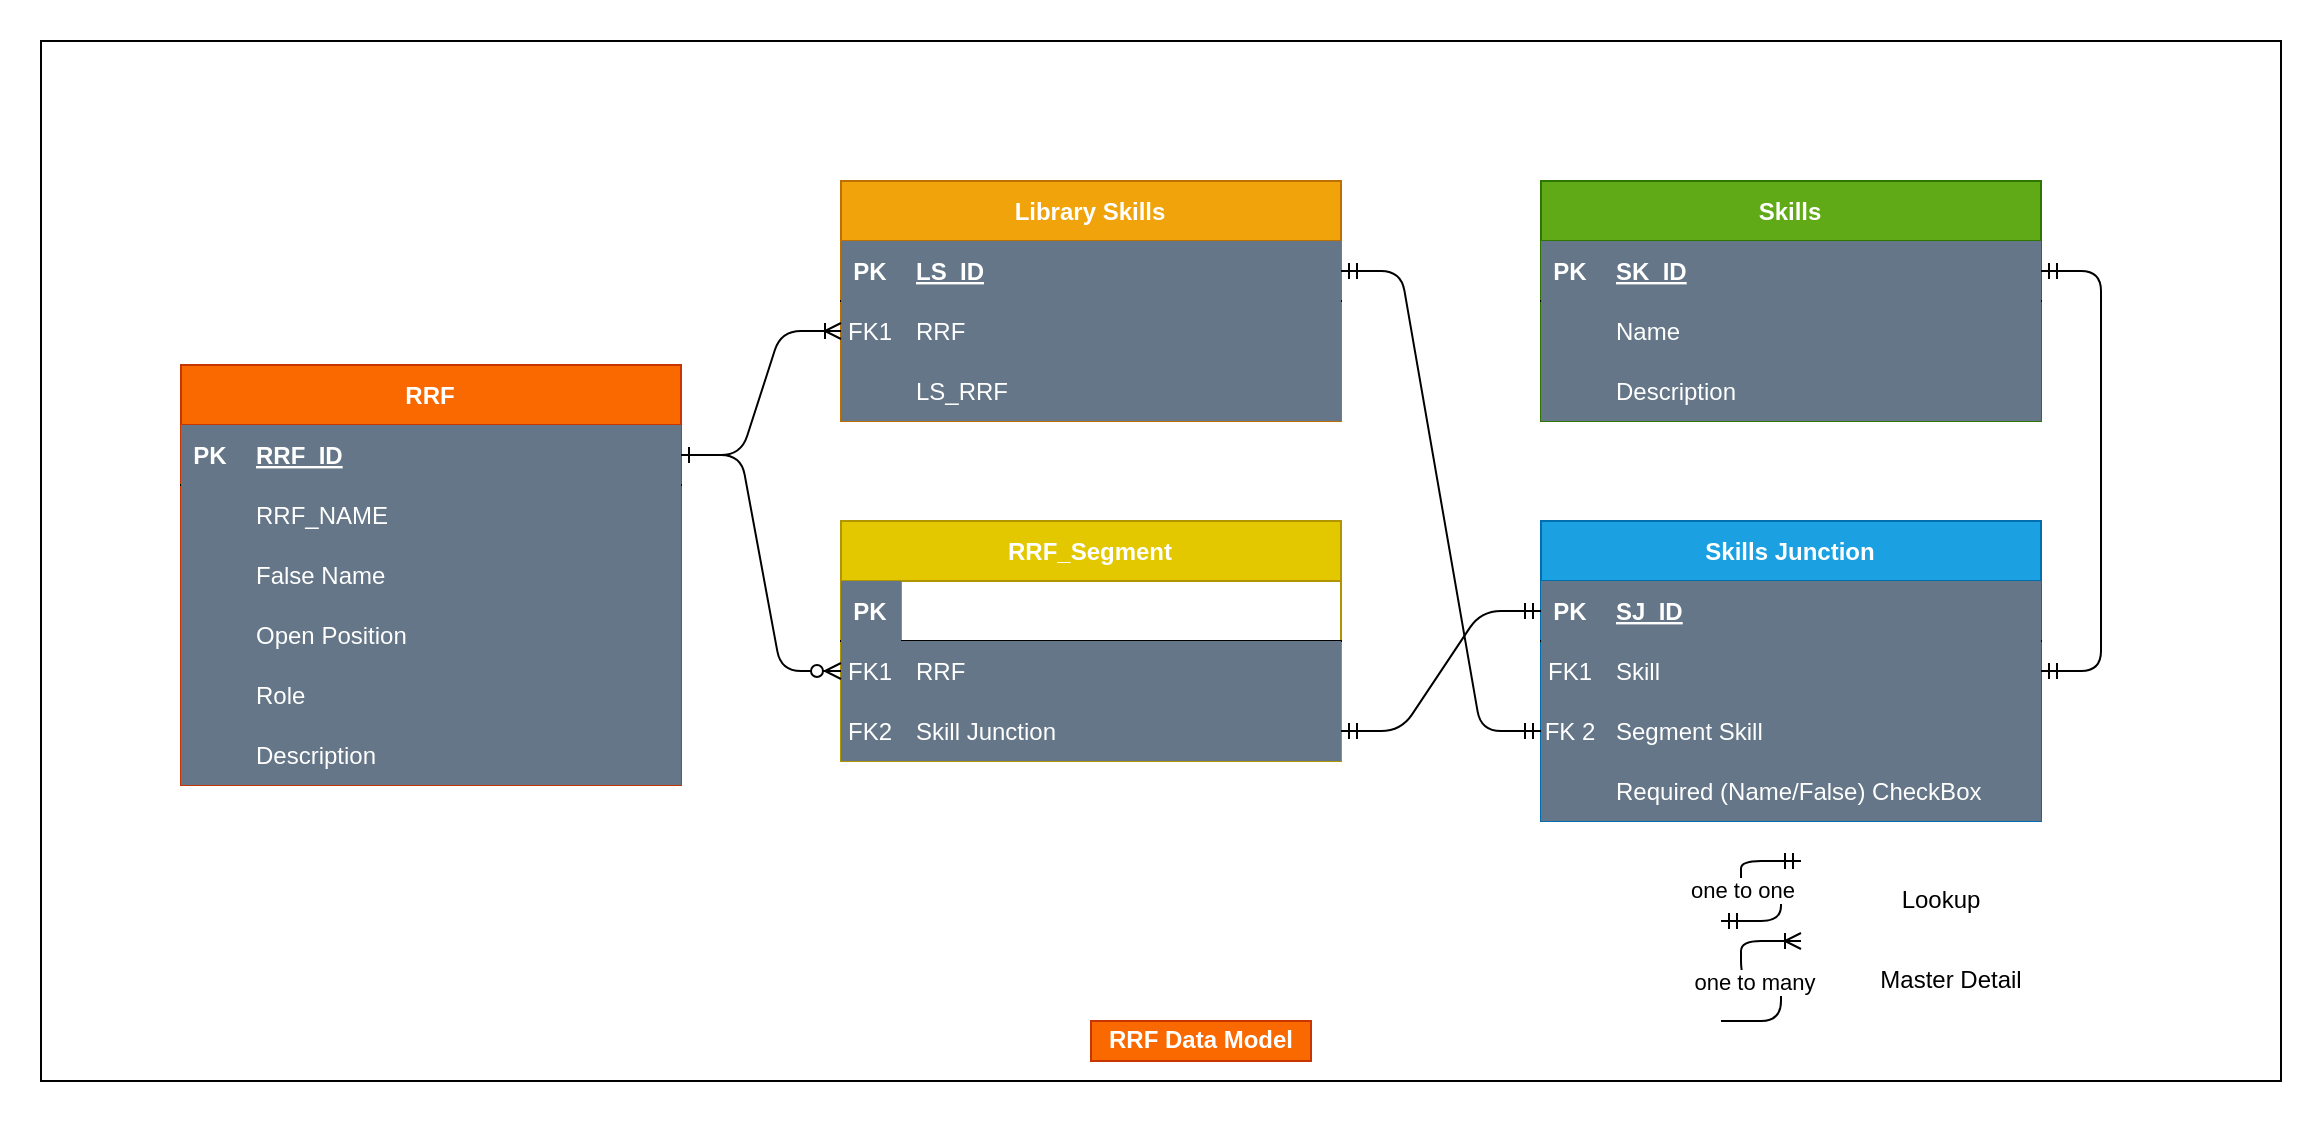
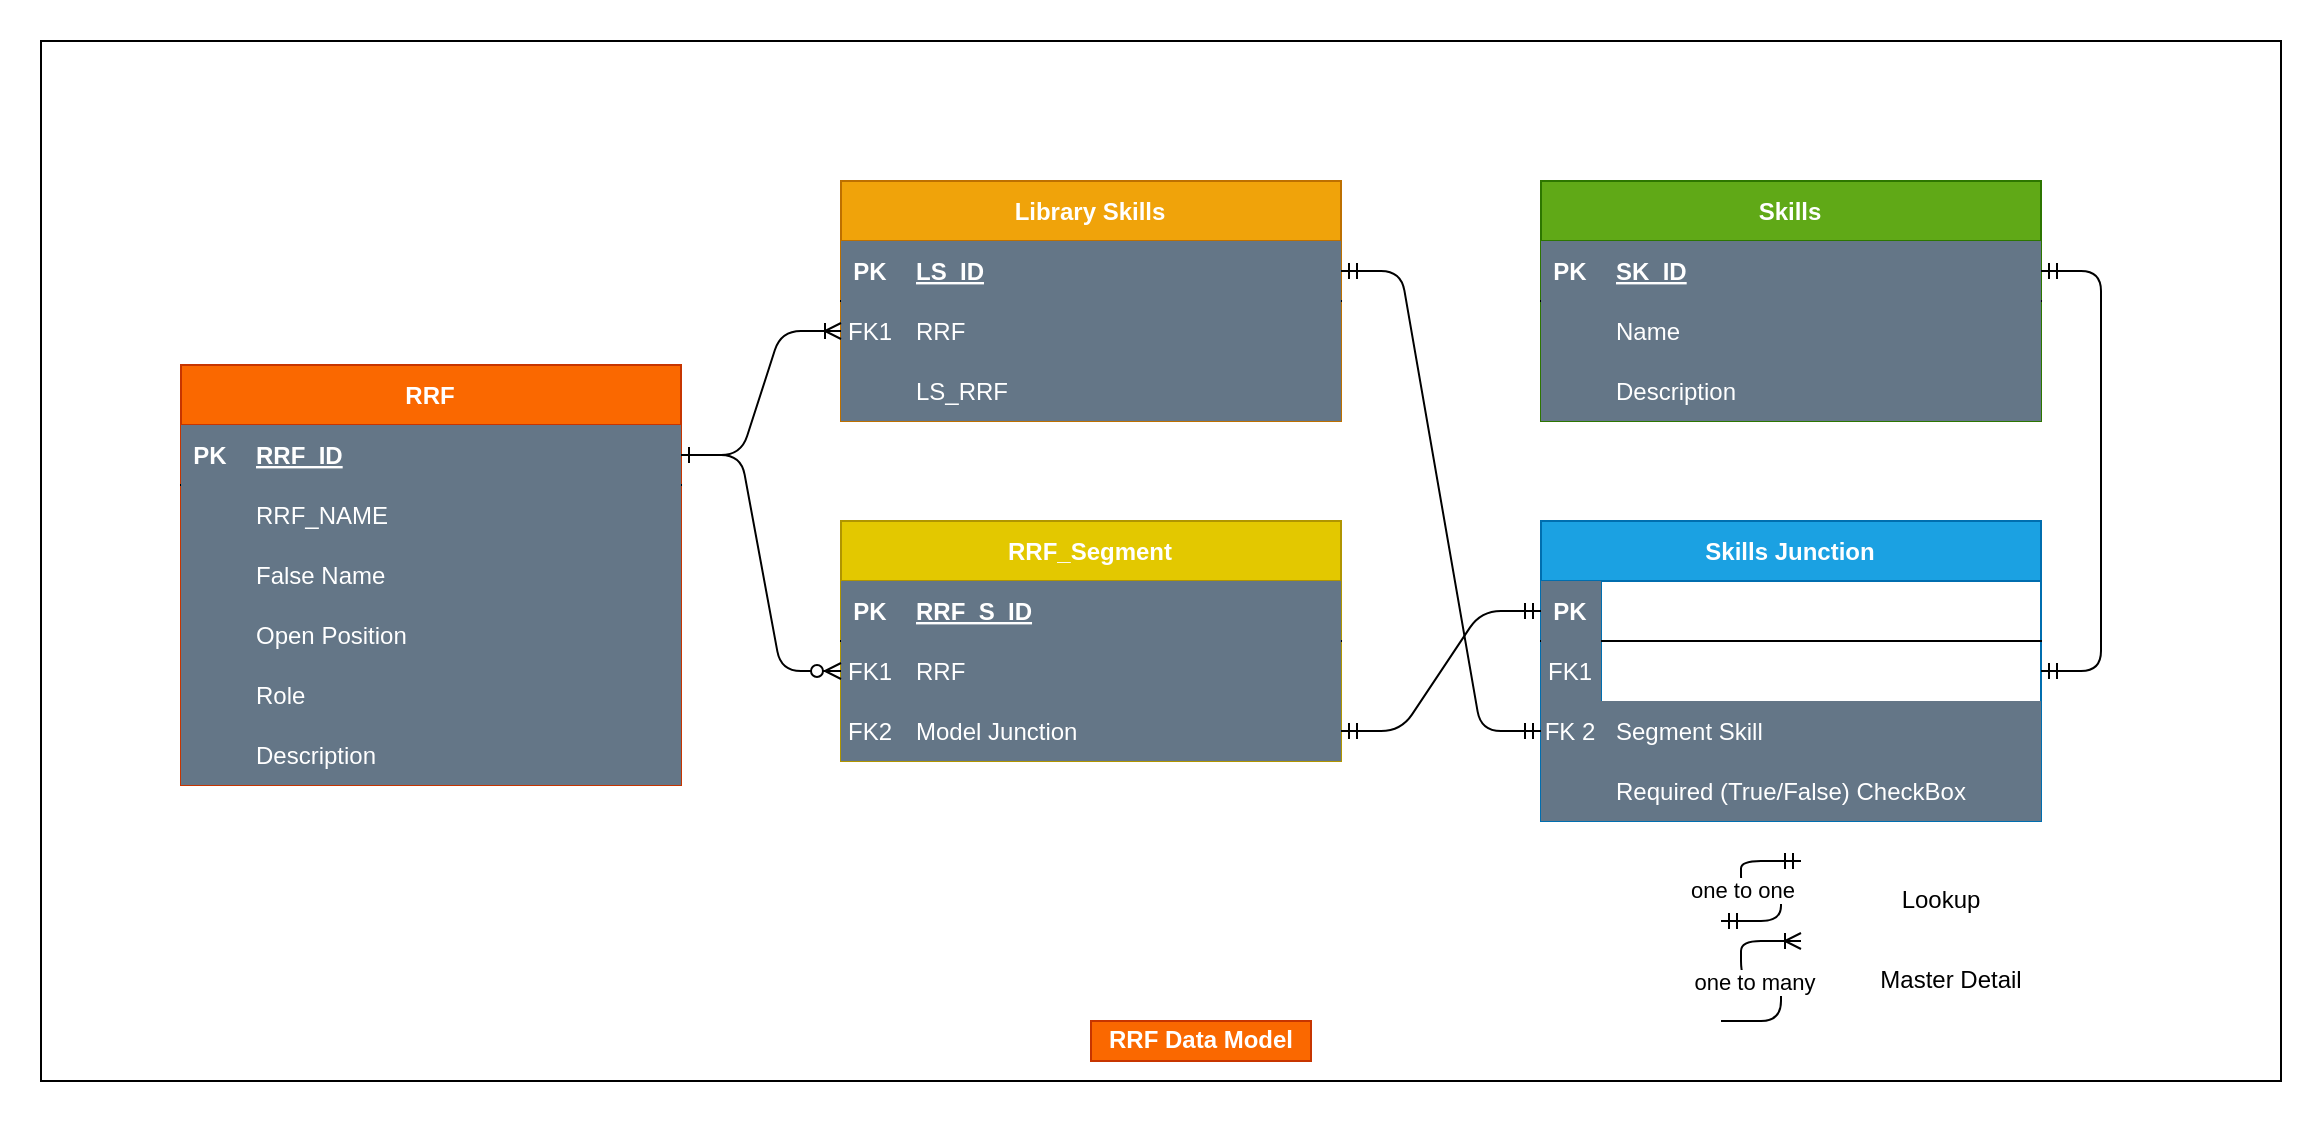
node "RRF_S_ID": added
node "SJ_ID": removed
node "Skill": removed
node "Skill Junction": label "Skill Junction" -> "Model Junction"
node "Required (Name/False) CheckBox": label "Required (Name/False) CheckBox" -> "Required (True/False) CheckBox"
